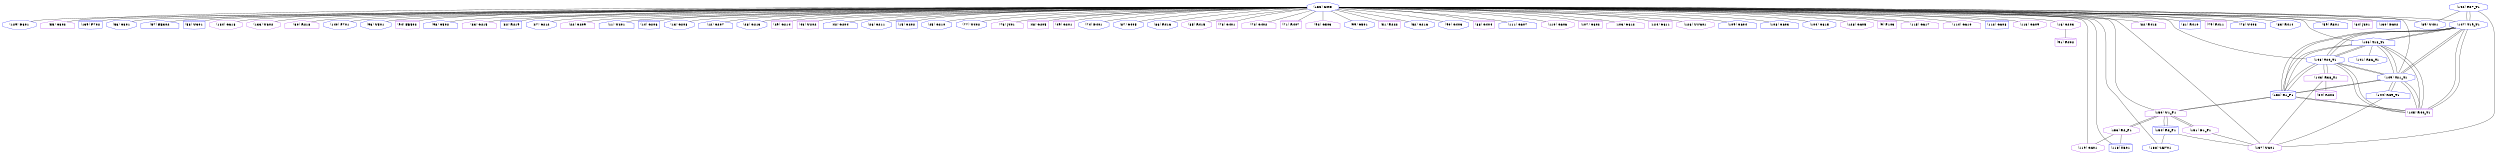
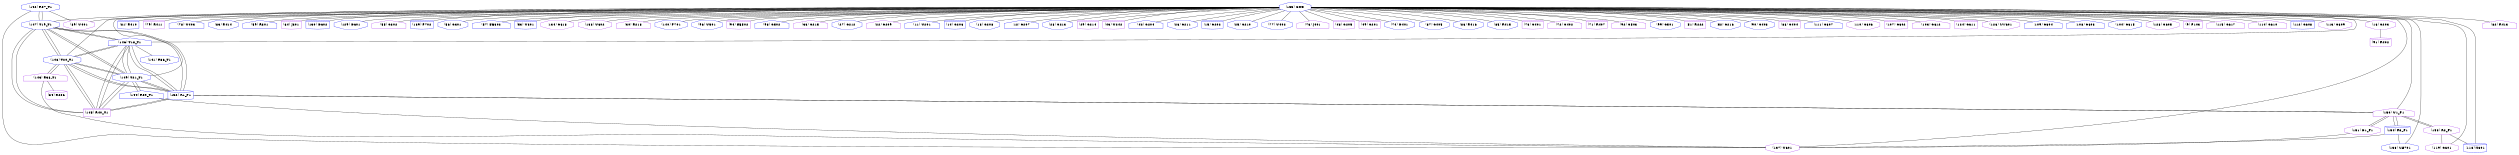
node "(32) R219": removed
node "(43) U202": label "(43) U202" -> "(43) U242"
node "(85) R415": color purple -> blue
node "(89) U401": color blue -> purple
